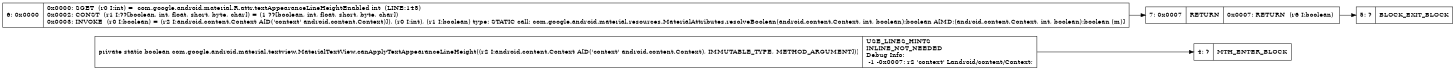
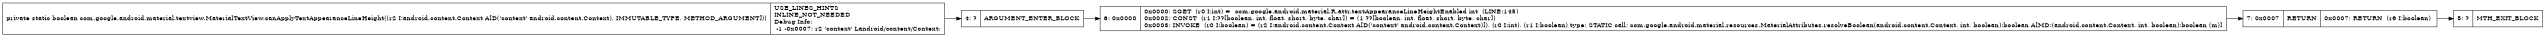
node "5: ?": text "BLOCK_EXIT_BLOCK" -> "MTH_EXIT_BLOCK"
edge "4: ?" -> "6: 0x0000": added
node "4: ?": text "MTH_ENTER_BLOCK" -> "ARGUMENT_ENTER_BLOCK"
